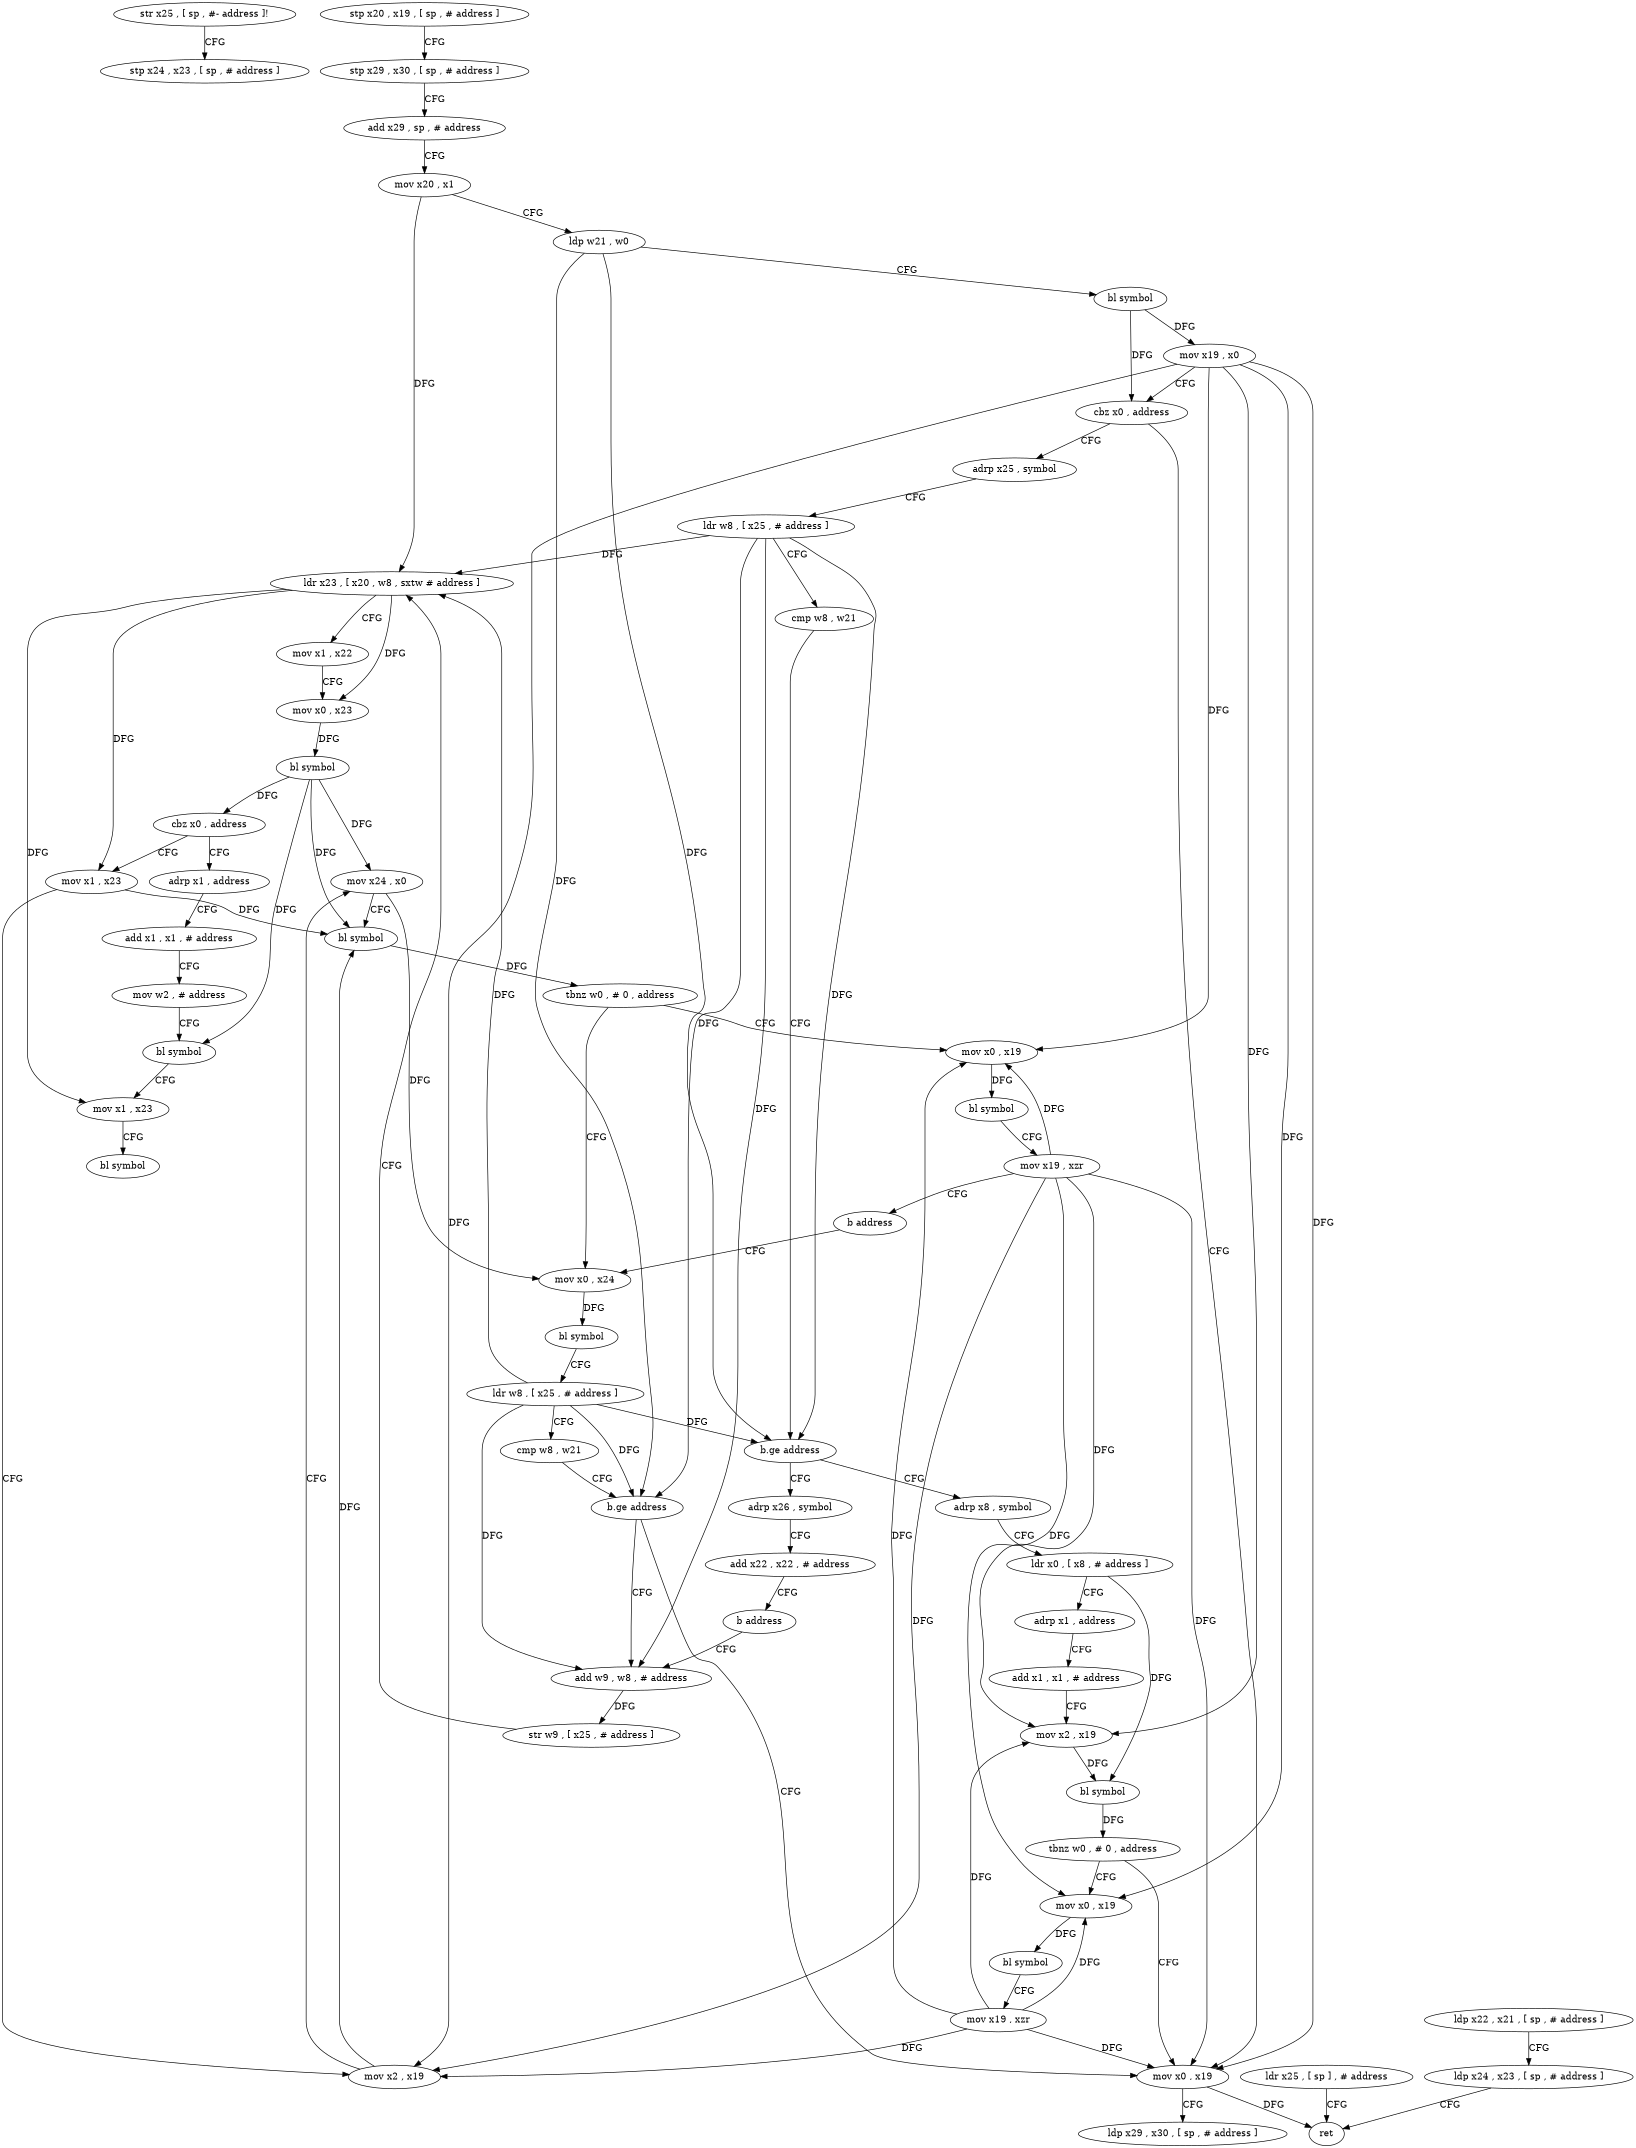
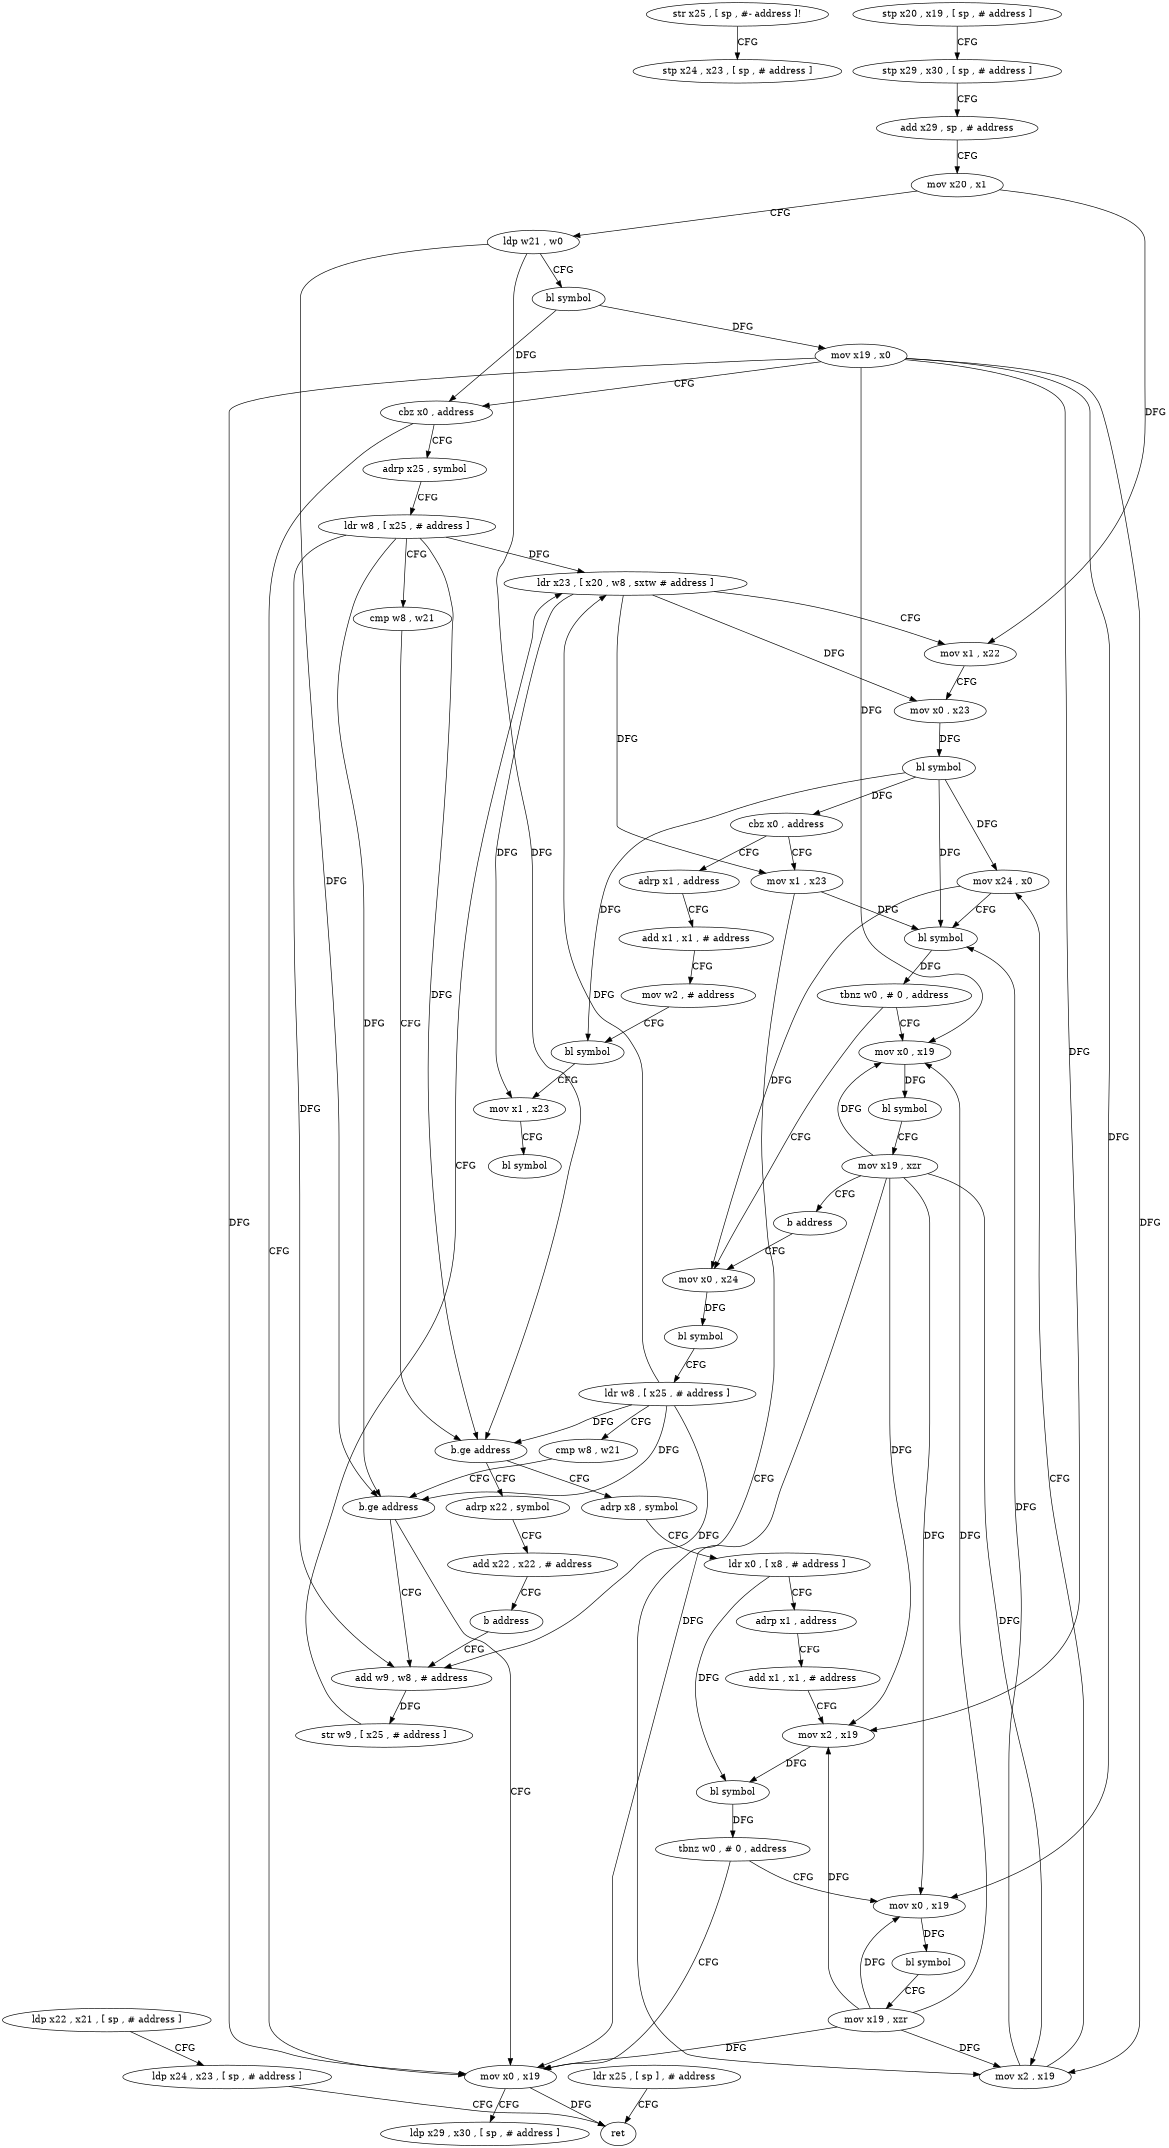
edge "mov x20 , x1" -> "ldr x23 , [ x20 , w8 , sxtw # address ]": now "mov x20 , x1" -> "mov x1 , x22"
node "adrp x26 , symbol": label "adrp x26 , symbol" -> "adrp x22 , symbol"
